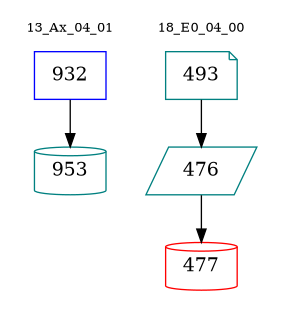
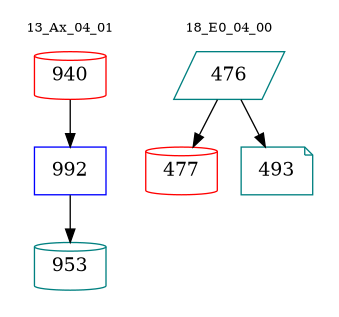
node "940": added
node "932": label "932" -> "992"
edge "493" -> "476": reversed
